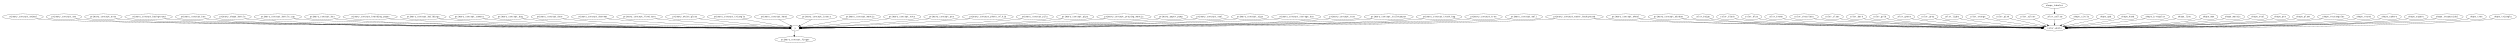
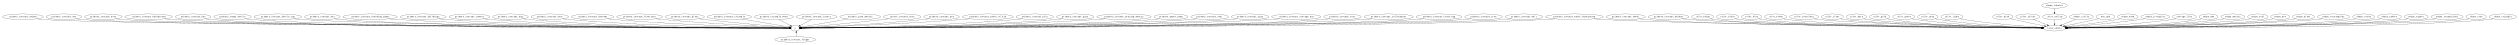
node "primary_white_glass": label "primary_white_glass" -> "primary_concept_glass"
node "primary_concept_hand": label "primary_concept_hand" -> "primary_triangle_hand"
node "primary_concept_mantis": label "primary_concept_mantis" -> "primary_pink_mantis"
node "primary_concept_note": label "primary_concept_note" -> "insect_concept_note"
node "color_orange": removed
node "shape_god": label "shape_god" -> "bee_god"
node "shape_line": label "shape_line" -> "storage_line"
edge "y" -> "primary_concept_finger": reversed
